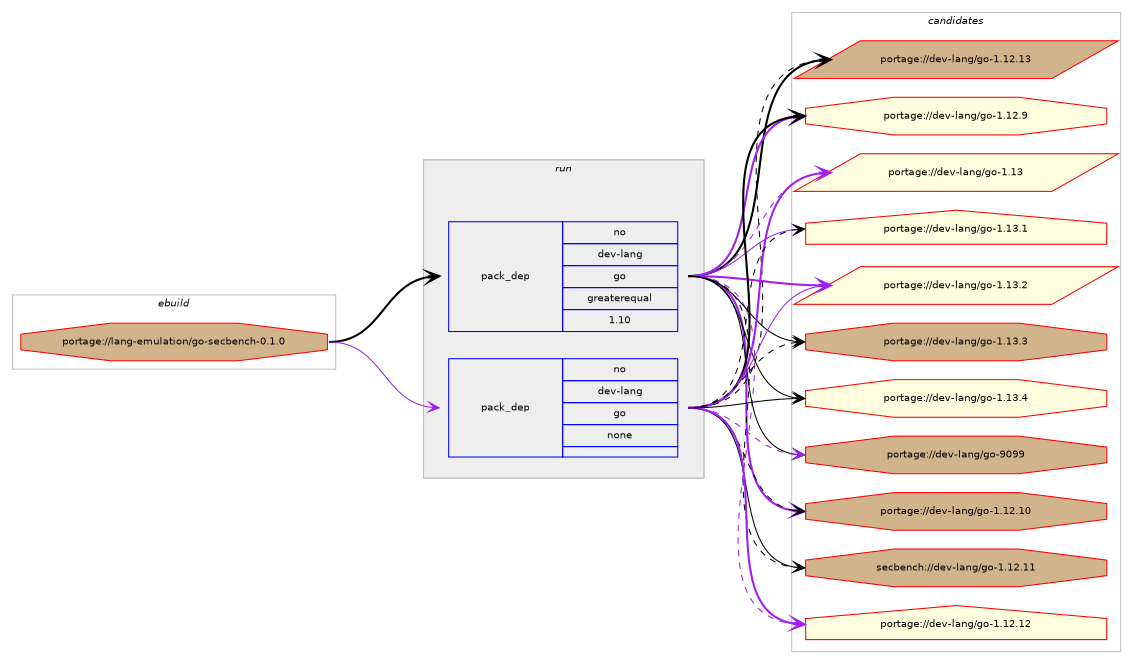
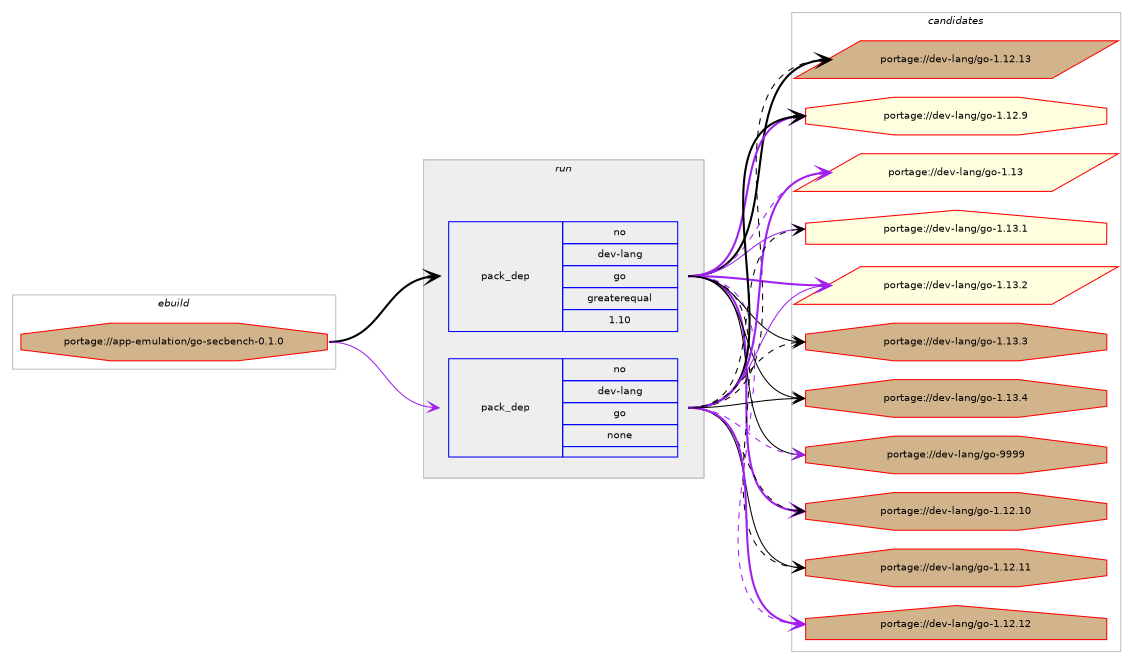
node "portage://lang-emulation/go-secbench-0.1.0": label "portage://lang-emulation/go-secbench-0.1.0" -> "portage://app-emulation/go-secbench-0.1.0"
node "portage://dev-lang/go-1.13.4": fillcolor lightyellow -> tan
node "portage://dev-lang/go-9099": label "portage://dev-lang/go-9099" -> "portage://dev-lang/go-9999"
node "secbench://dev-lang/go-1.12.11": label "secbench://dev-lang/go-1.12.11" -> "portage://dev-lang/go-1.12.11"
node "portage://dev-lang/go-1.12.12": fillcolor lightyellow -> tan
